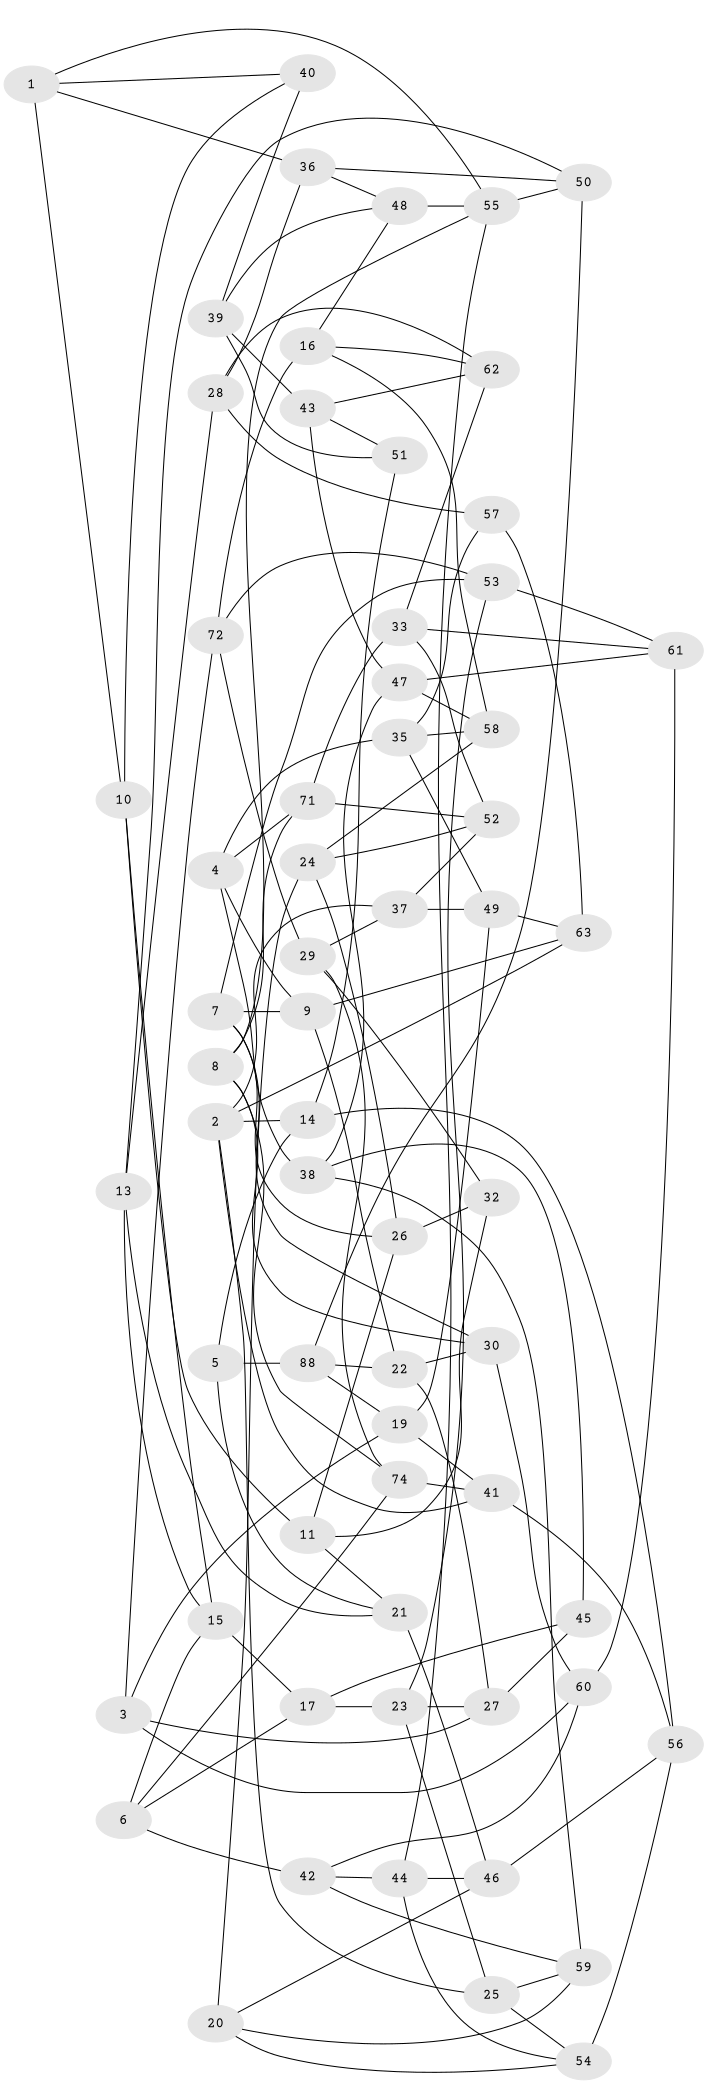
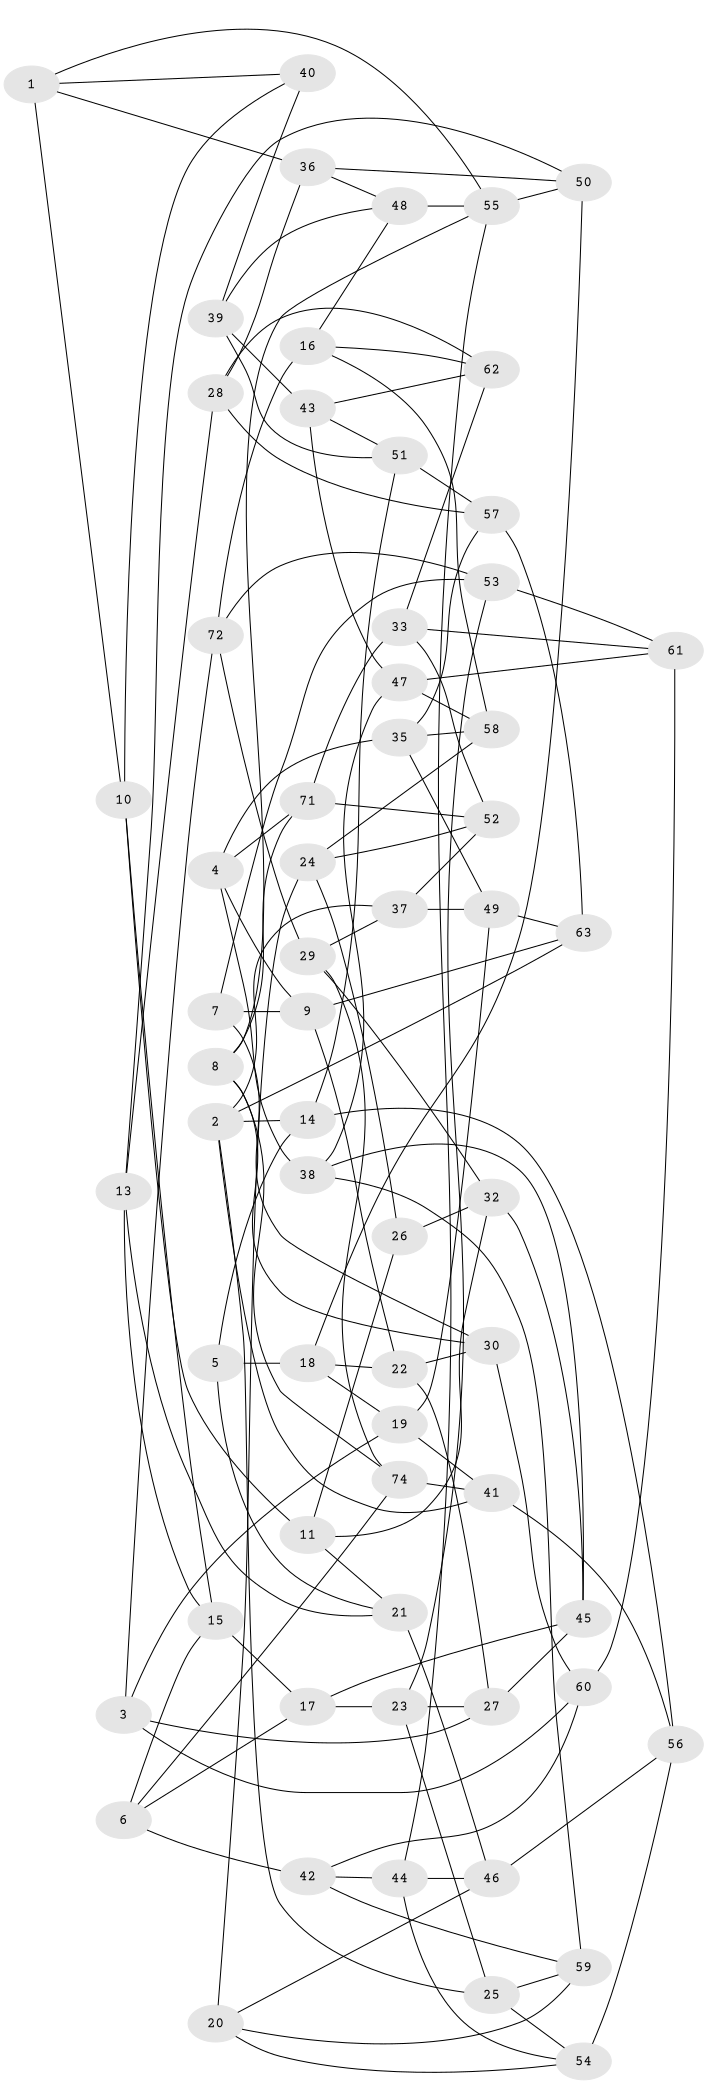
edge "51" -- "57": added
edge "7" -- "26": removed
node "88": label "88" -> "18"
edge "32" -- "45": added
